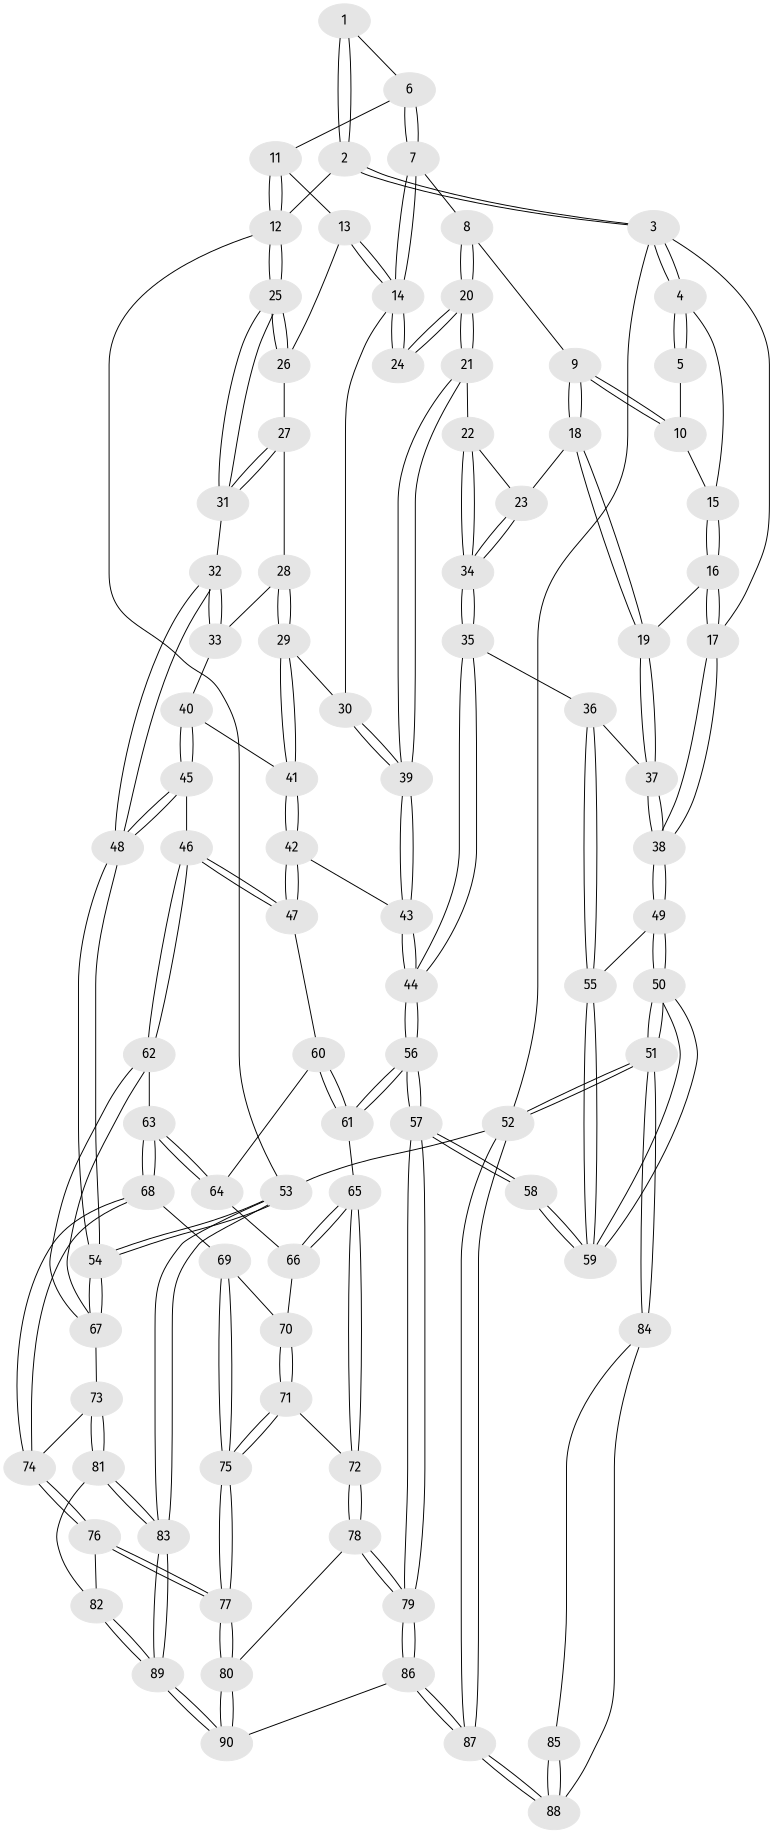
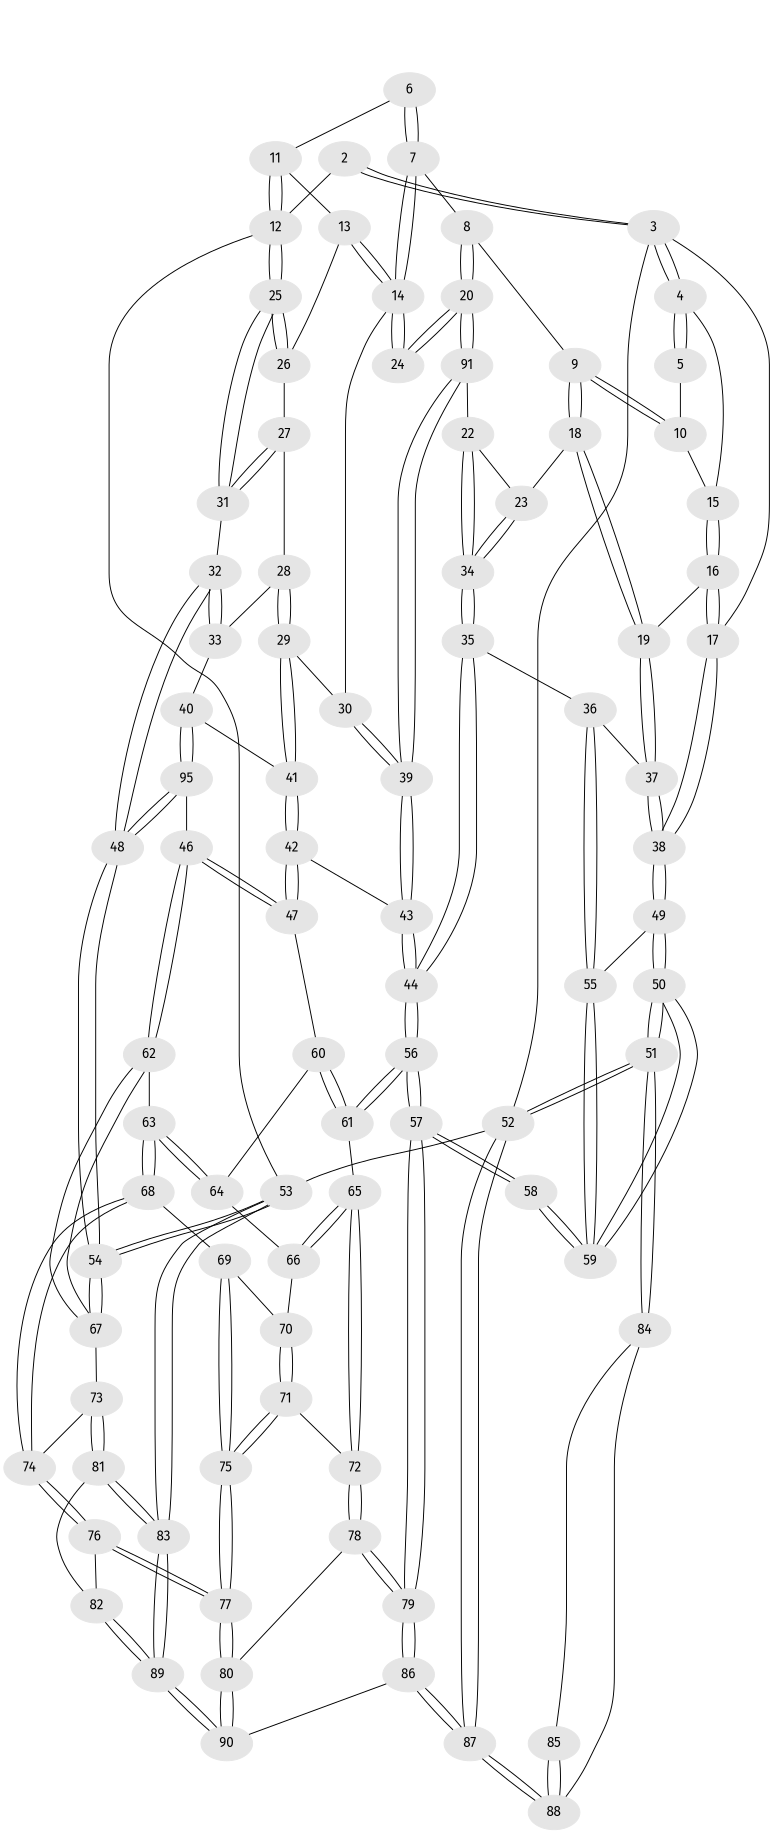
node "1": removed
node "21": label "21" -> "91"
node "45": label "45" -> "95"
